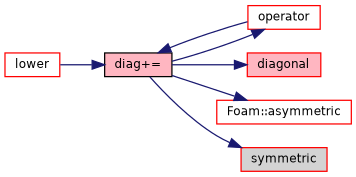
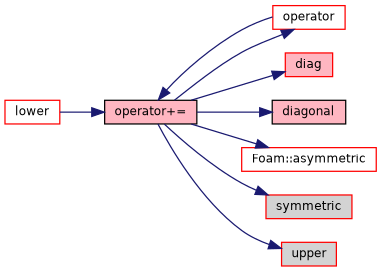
node "diag+=": label "diag+=" -> "operator+="
node "diagonal": color red -> black
node "diag": added
node "upper": added
